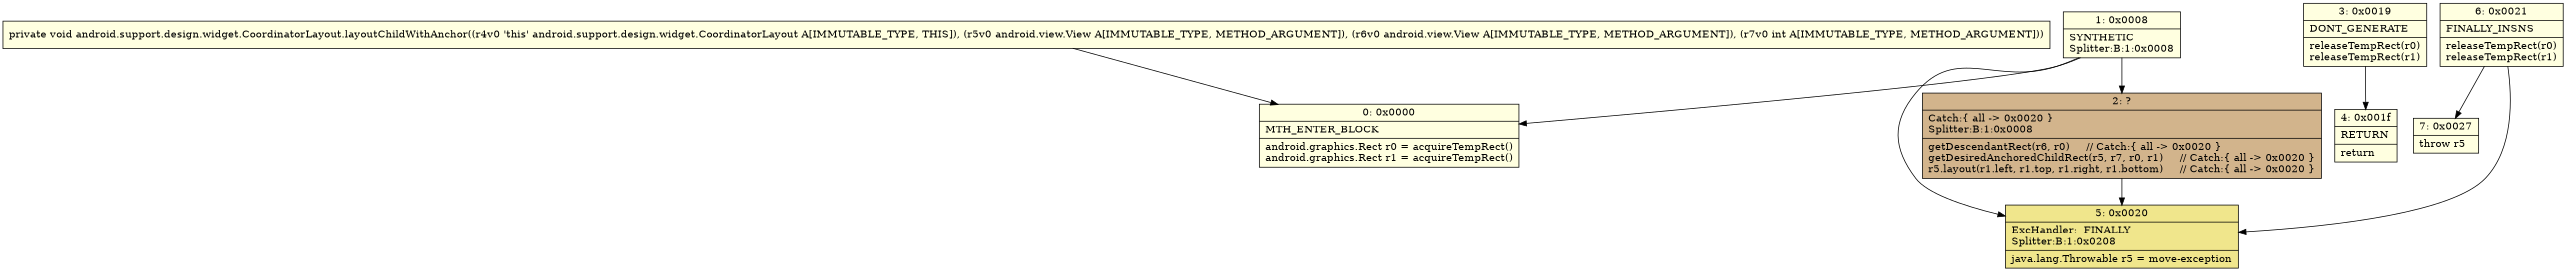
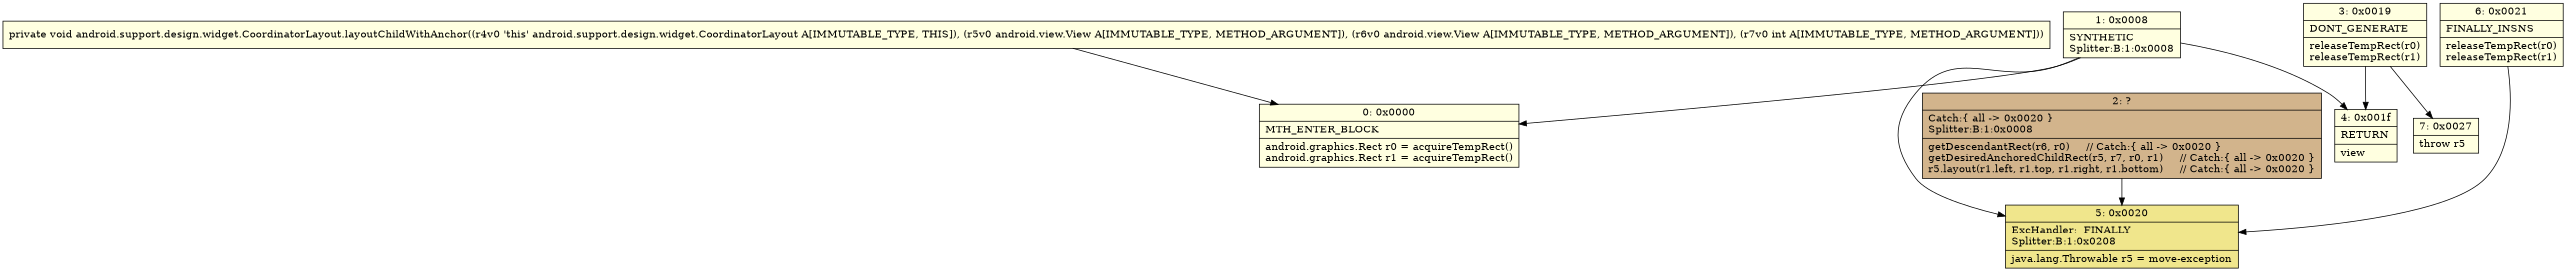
edge "1: 0x0008" -> "2: ?": now "1: 0x0008" -> "4: 0x001f"
edge "6: 0x0021" -> "7: 0x0027": now "3: 0x0019" -> "7: 0x0027"
node "4: 0x001f": text "return" -> "view"
